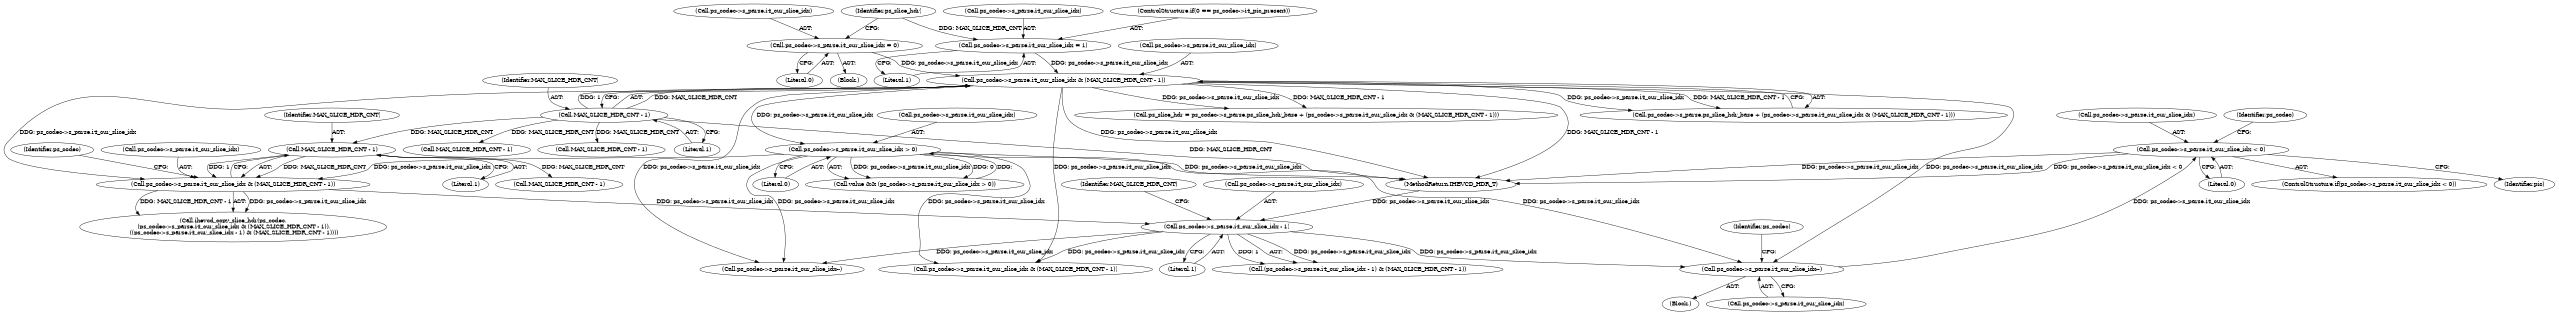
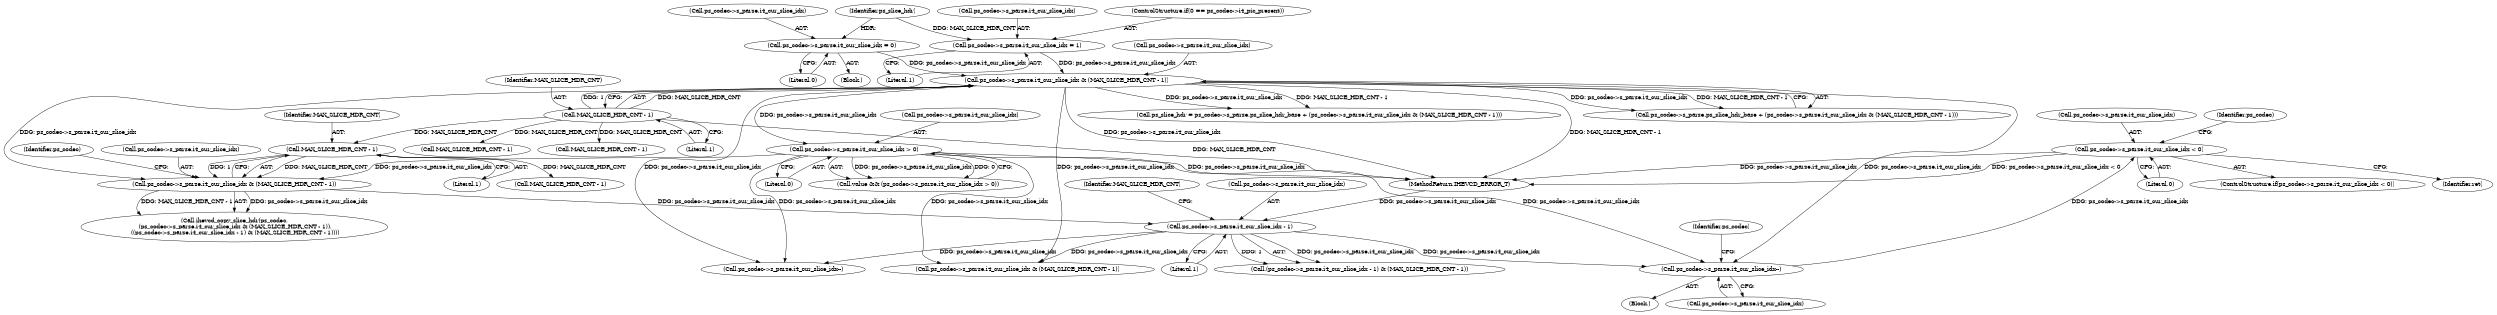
edge "(Identifier,ps_slice_hdr)" -> "(Call,ps_codec->s_parse.i4_cur_slice_idx = 0)": label "CFG: " -> "HDR: "
edge "(Call,value && (ps_codec->s_parse.i4_cur_slice_idx > 0))" -> "(Call,ps_codec->s_parse.i4_cur_slice_idx > 0)": label "DDG: " -> "CFG: "
node "(MethodReturn,IHEVCD_HDR_T)": label "(MethodReturn,IHEVCD_HDR_T)" -> "(MethodReturn,IHEVCD_ERROR_T)"
node "(Identifier,pic)": label "(Identifier,pic)" -> "(Identifier,ret)"
